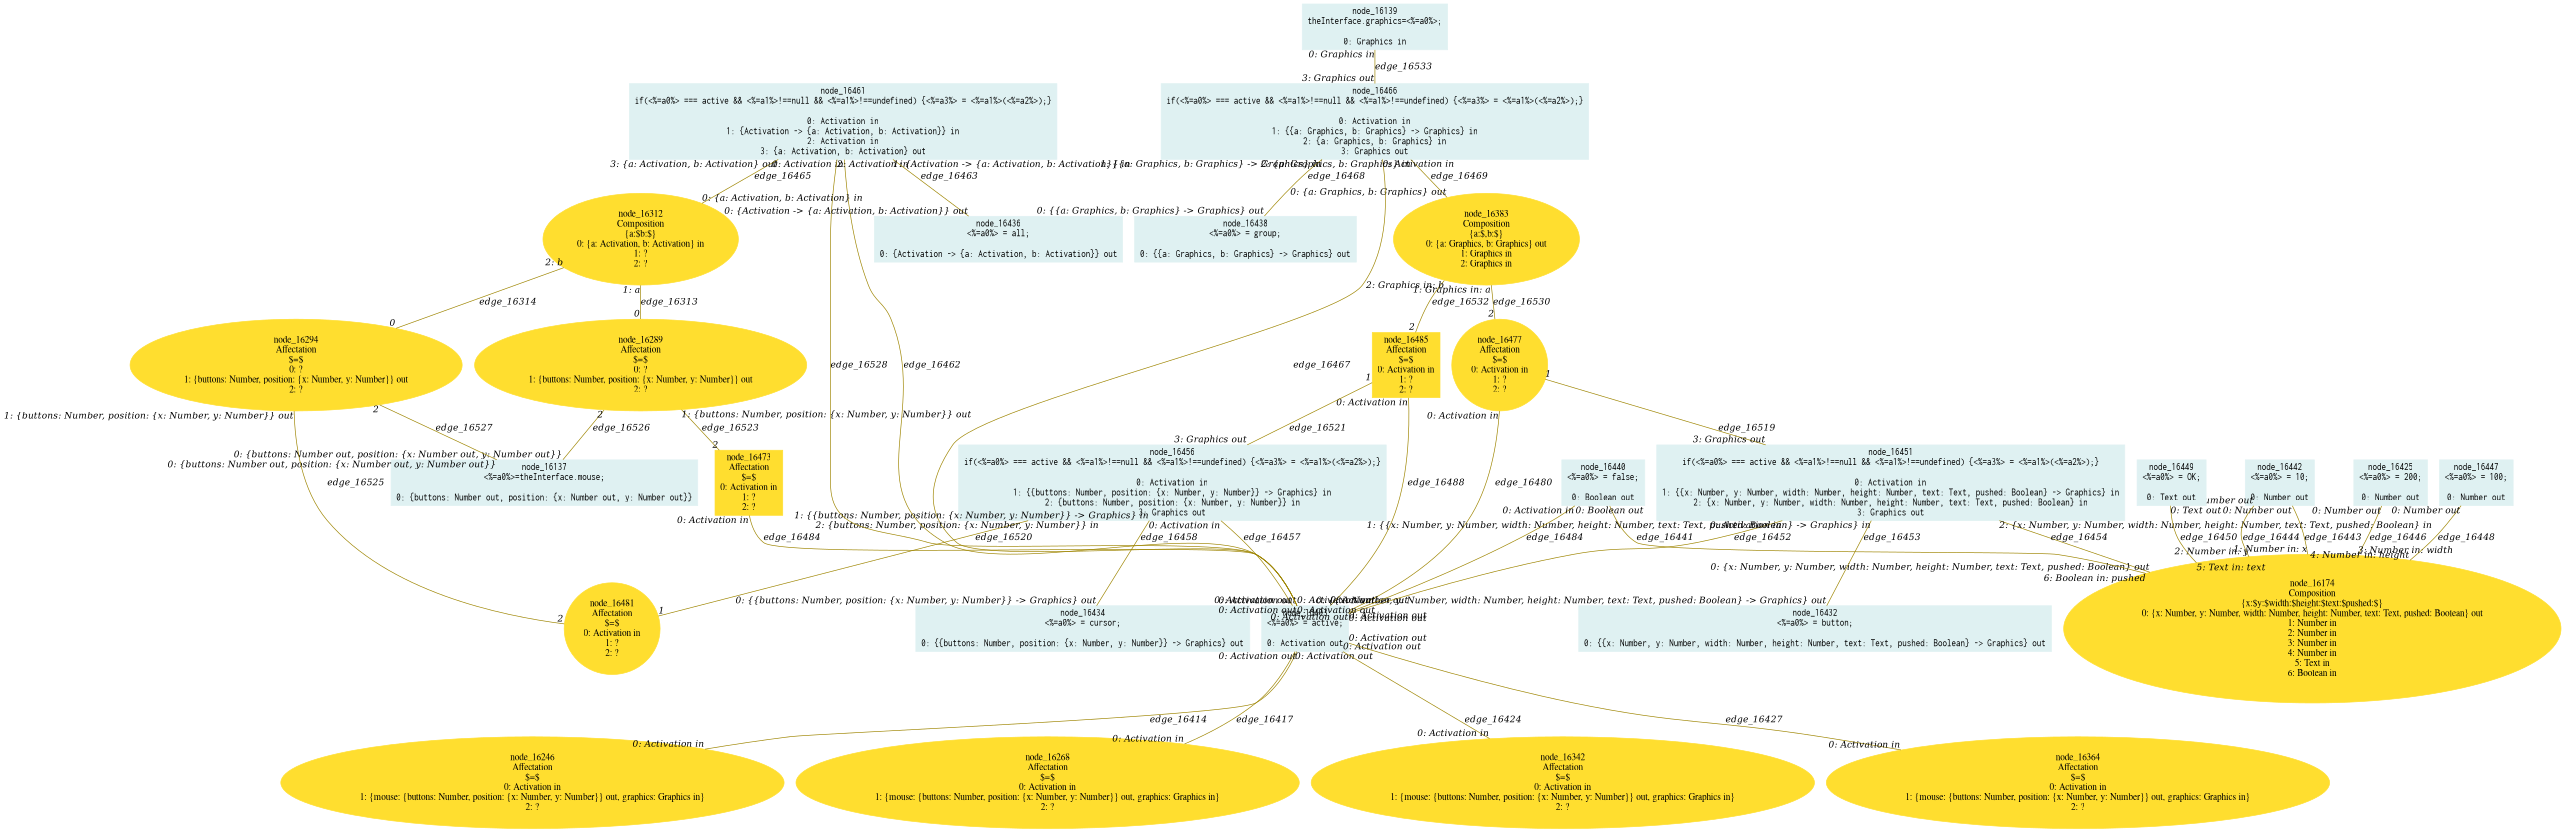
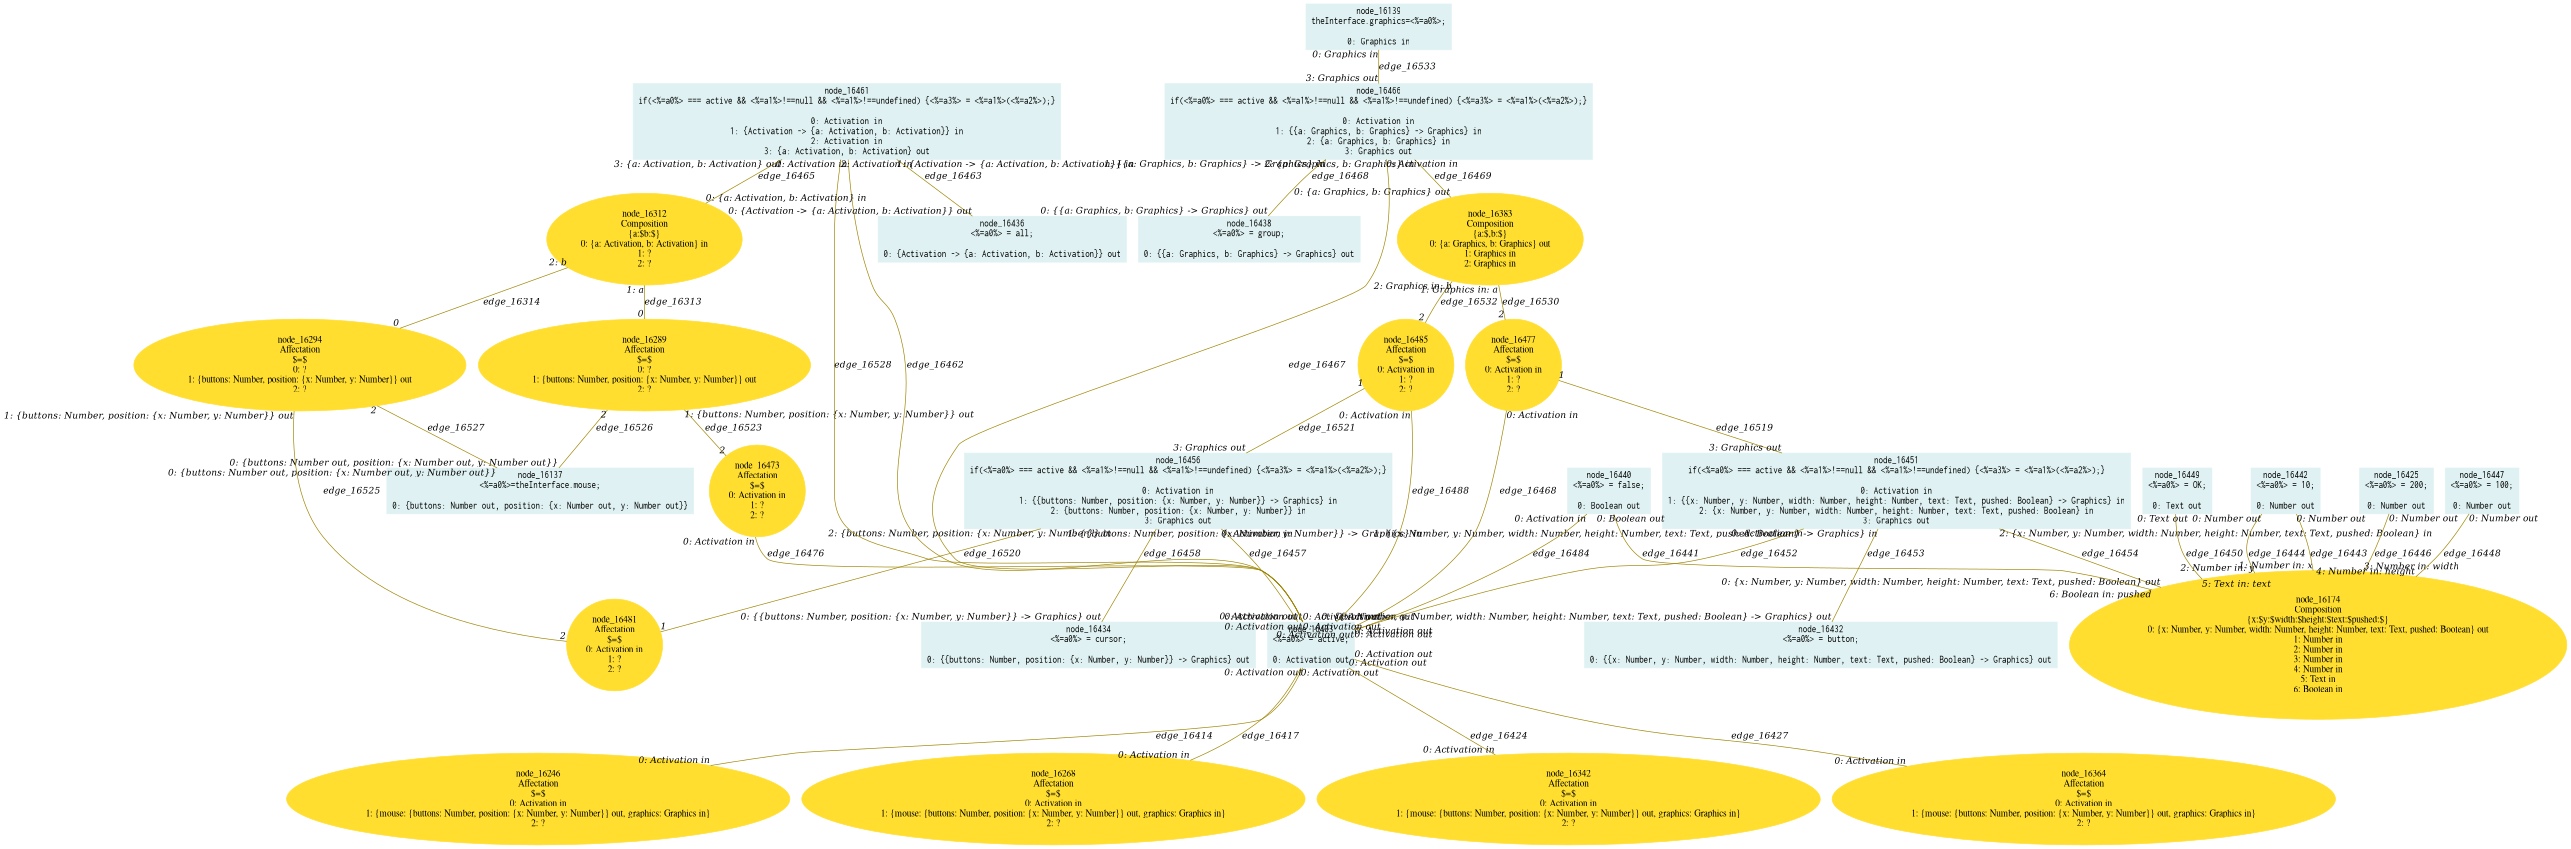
node "node_16485 Affectation $=$ 0: Activation in 1: ? 2: ?": shape box -> ellipse
node "node_16473 Affectation $=$ 0: Activation in 1: ? 2: ?": shape box -> ellipse
edge "node_16477 Affectation $=$ 0: Activation in 1: ? 2: ?" -- "node_16403 <%=a0%> = active; 0: Activation out": label "edge_16480" -> "edge_16468"
edge "node_16473 Affectation $=$ 0: Activation in 1: ? 2: ?" -- "node_16403 <%=a0%> = active; 0: Activation out": label "edge_16484" -> "edge_16476"
